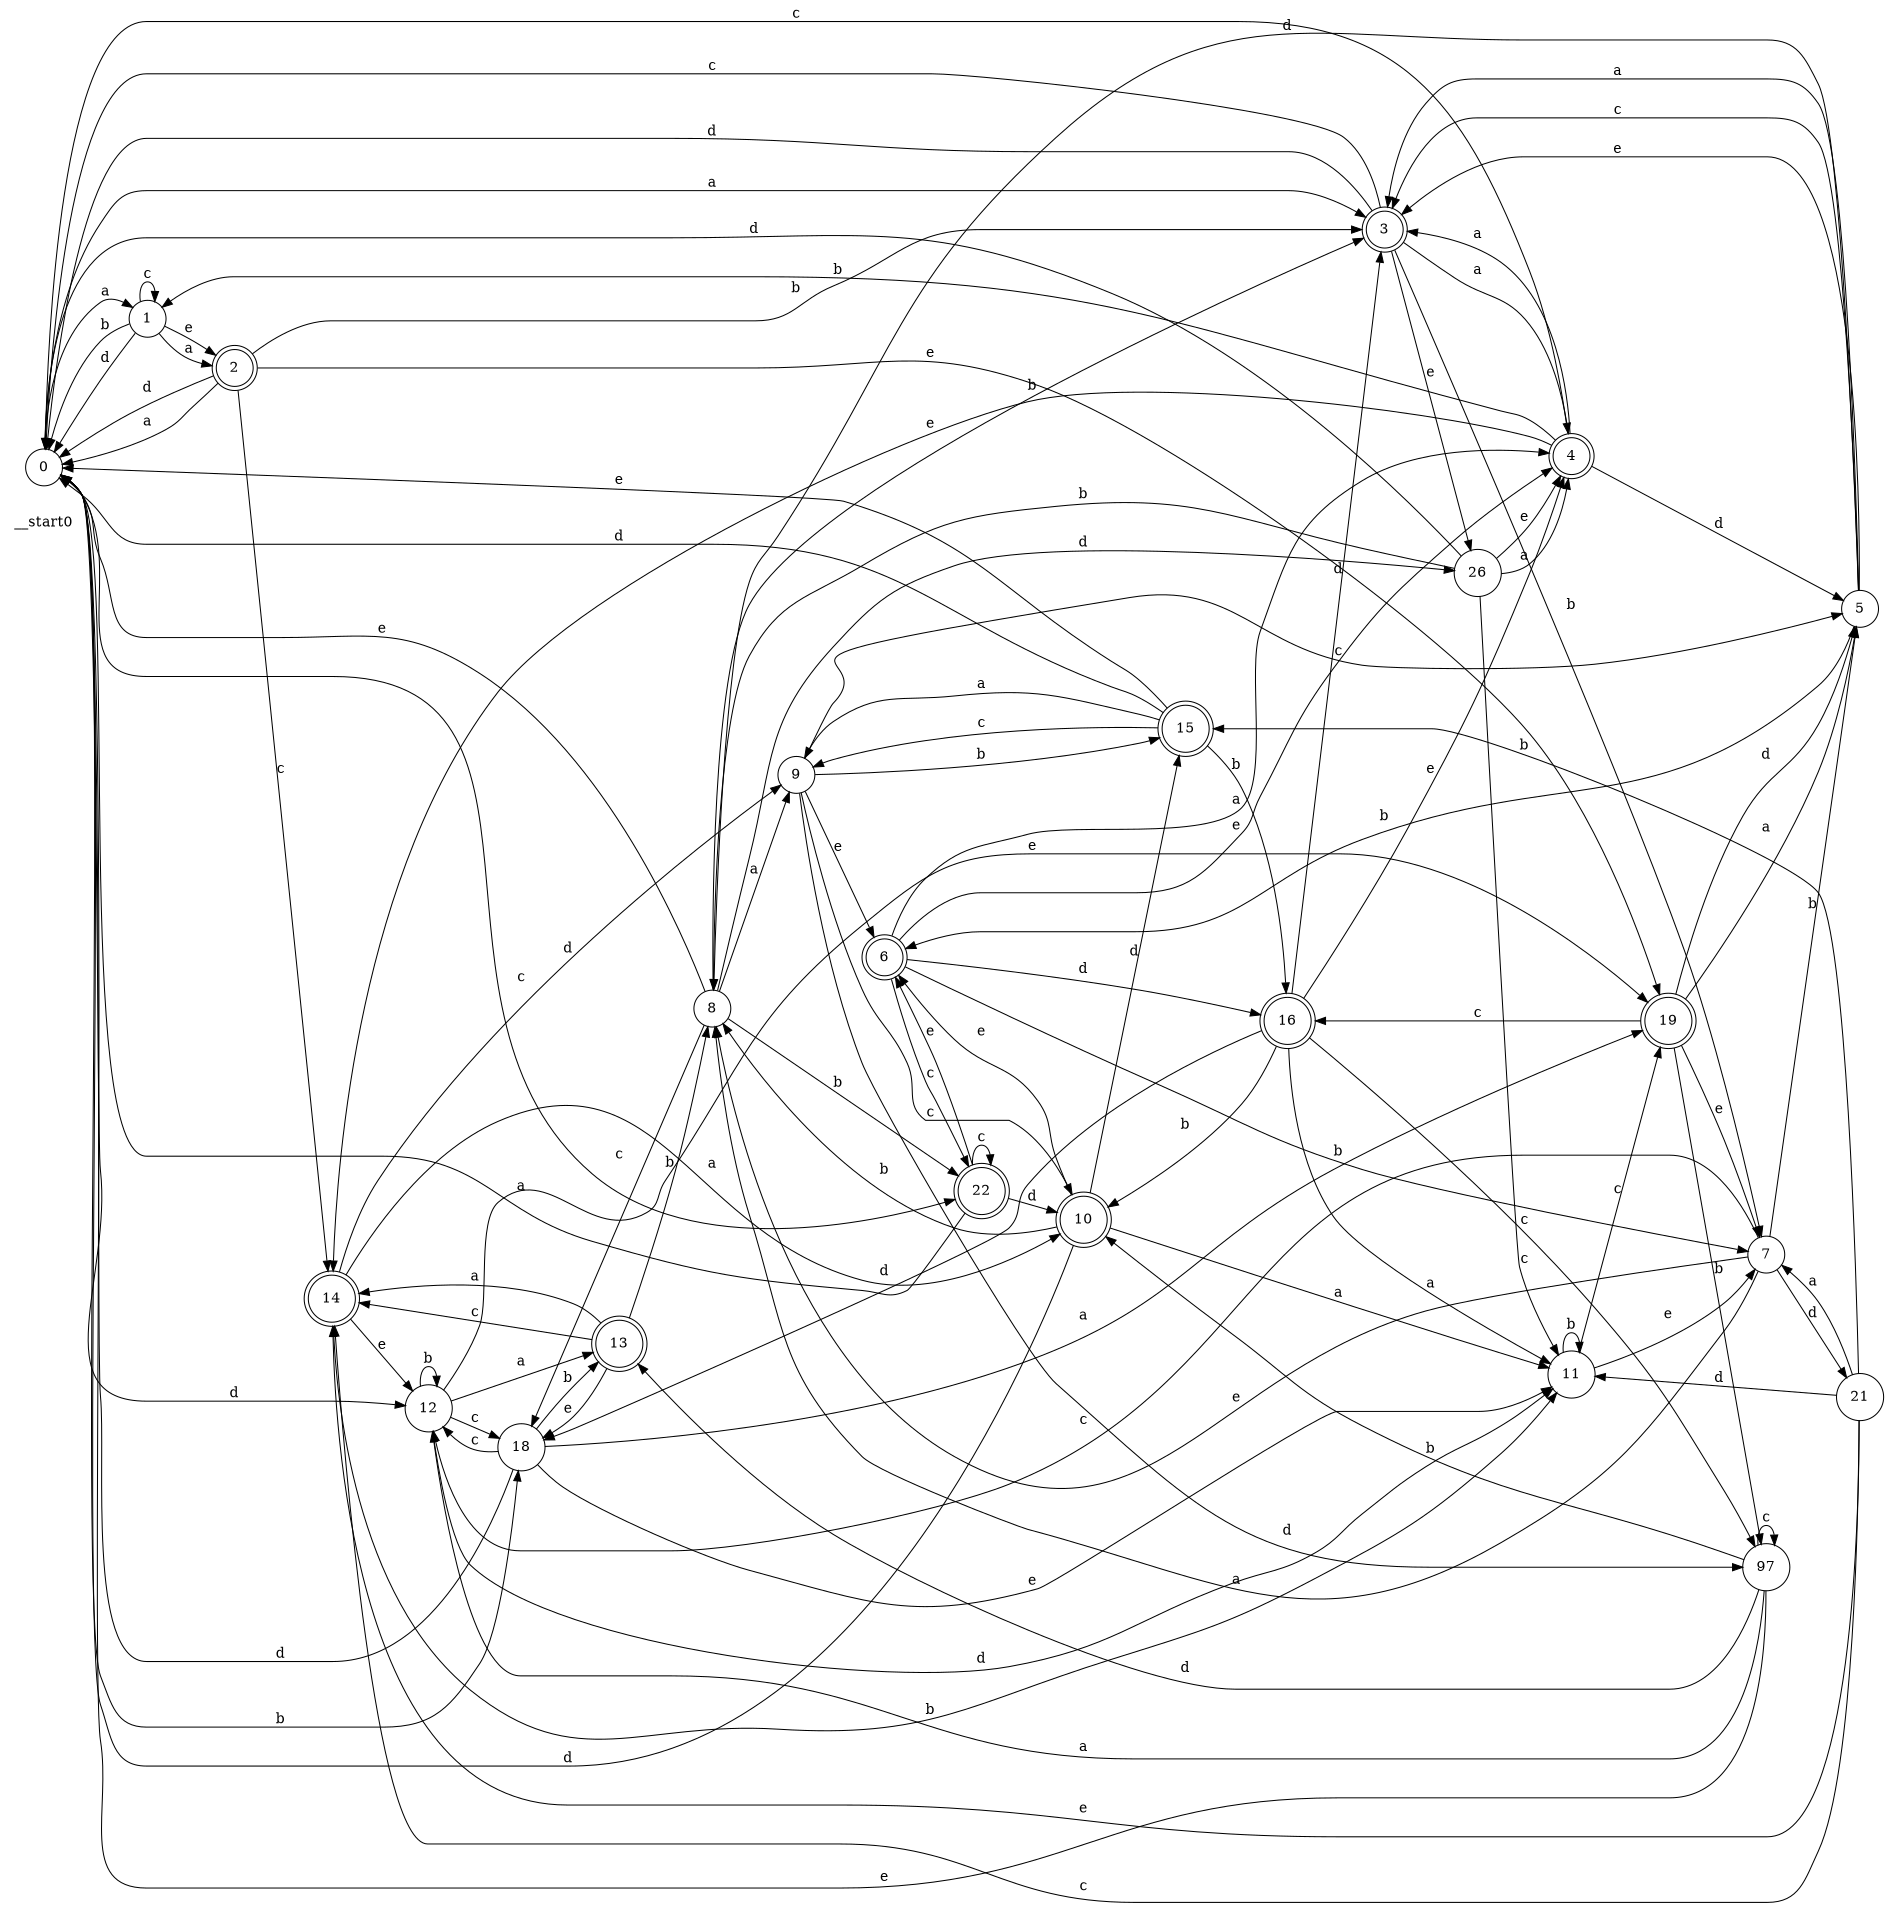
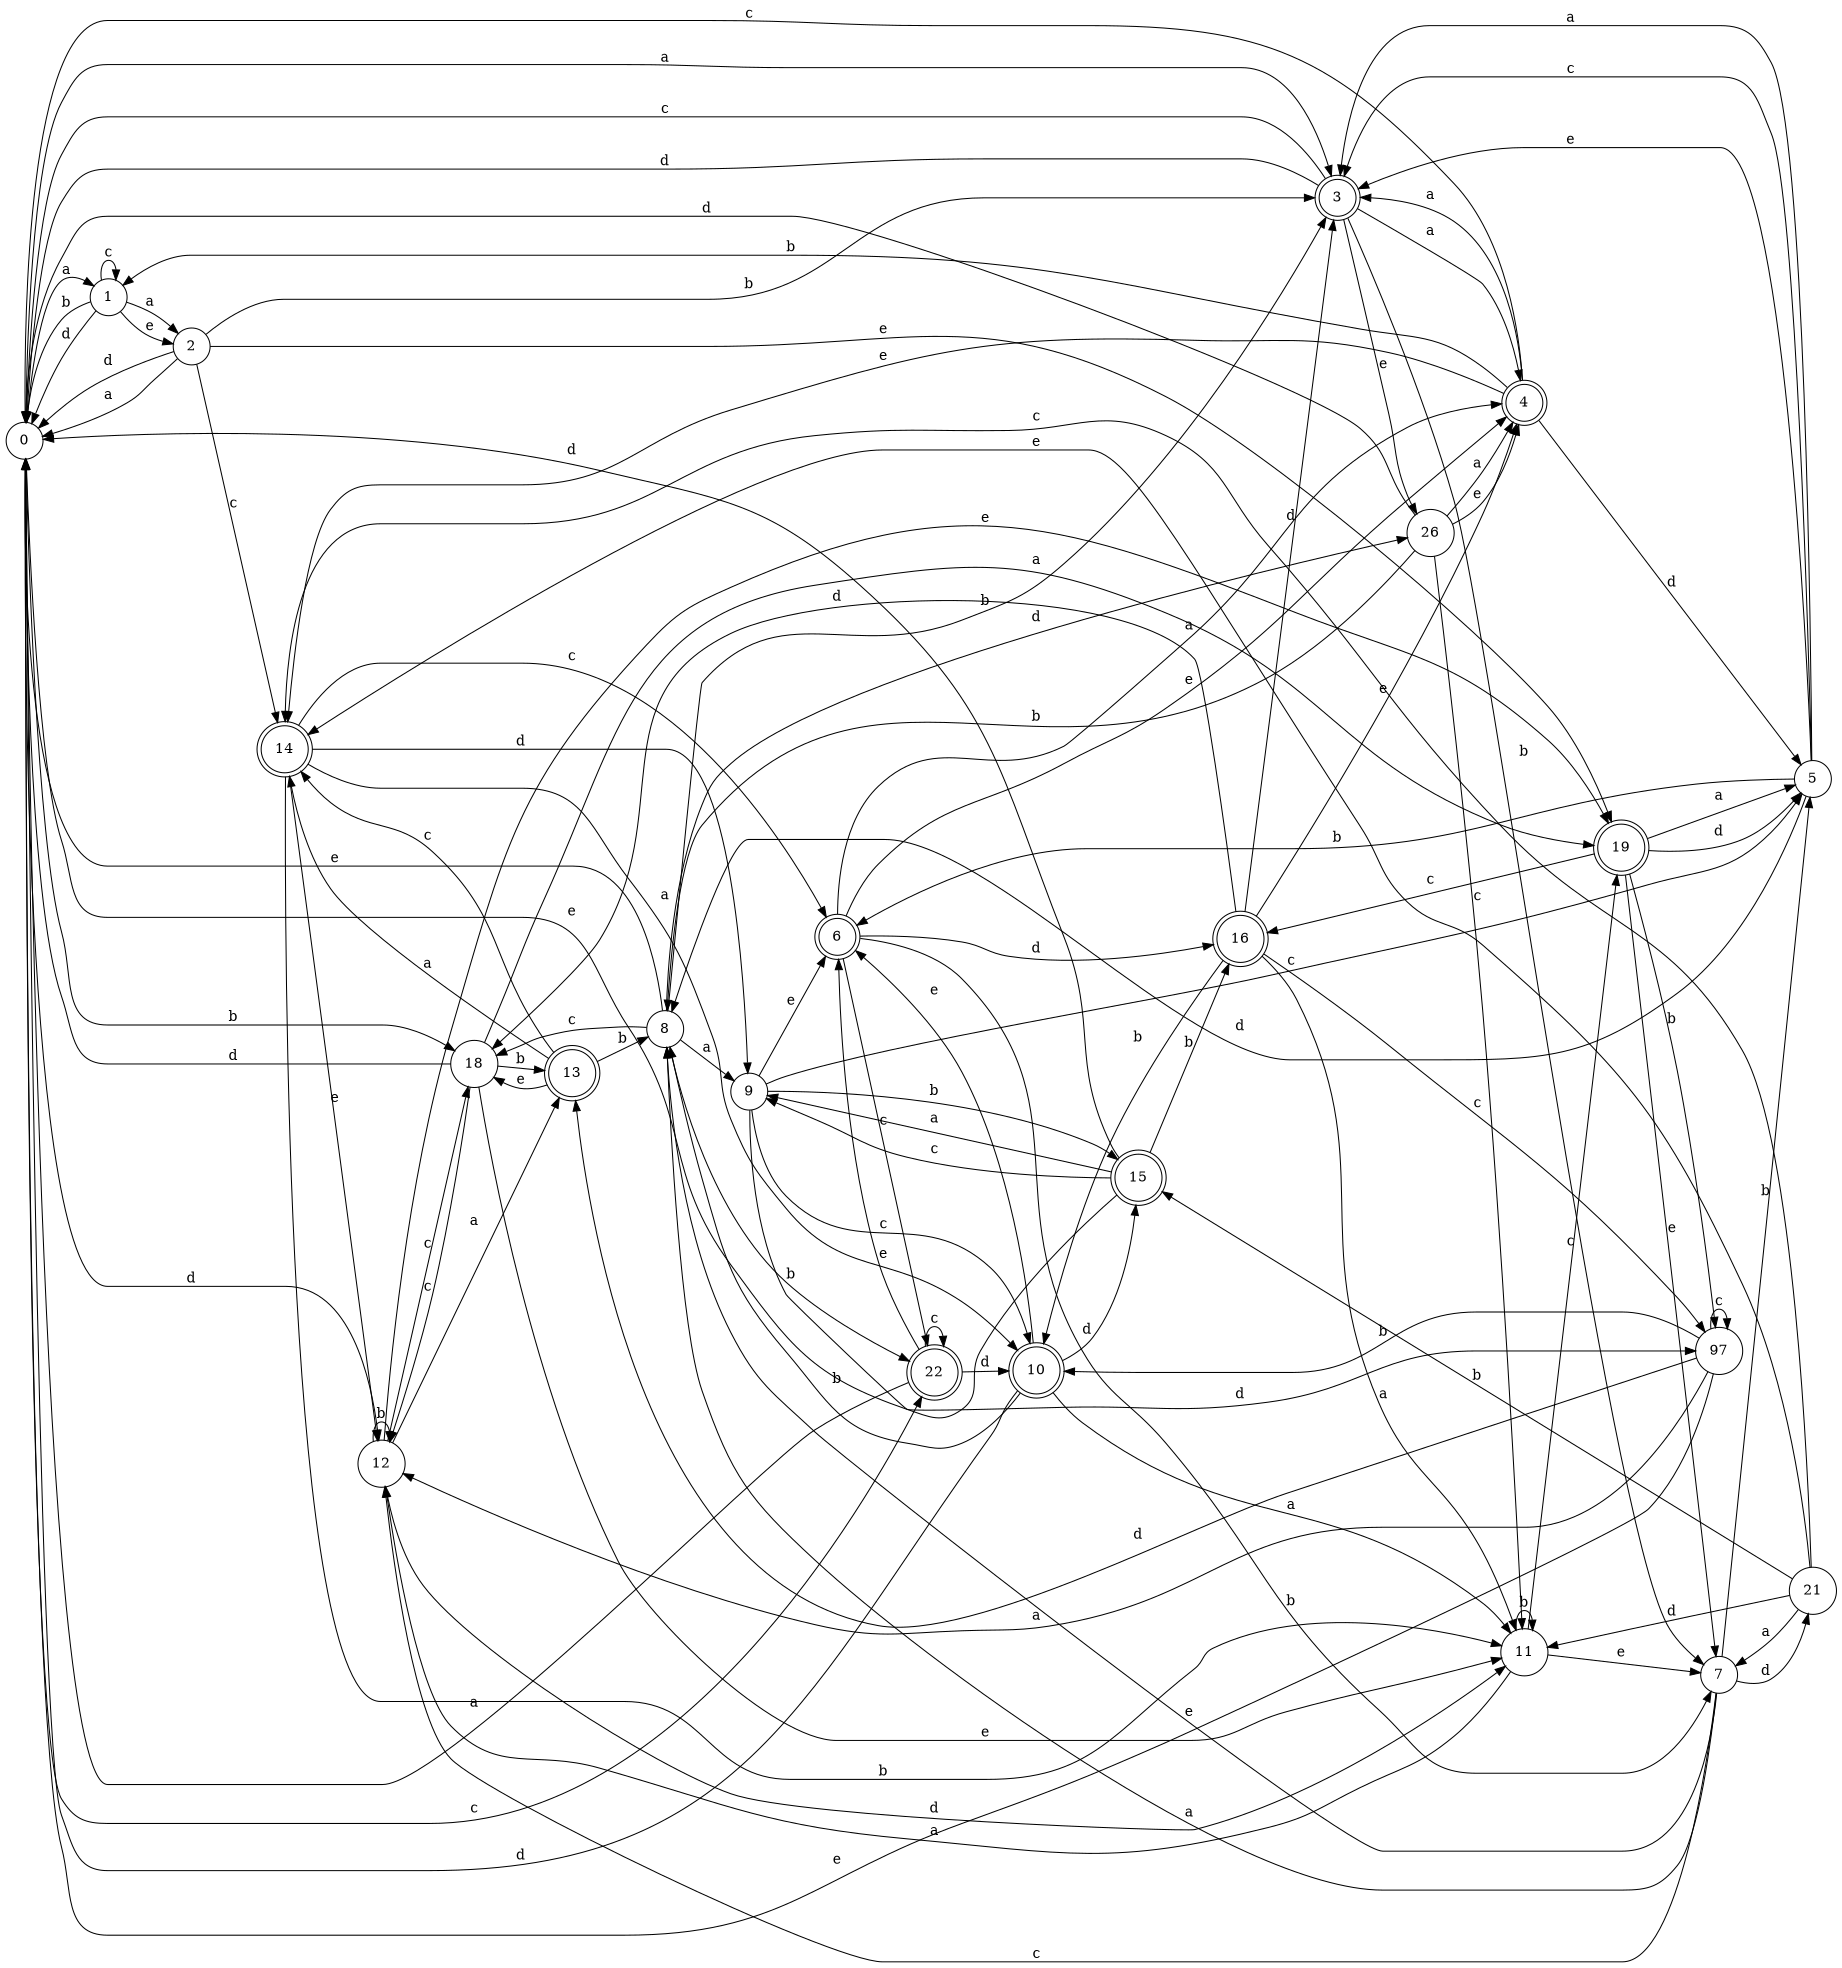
node "2": shape doublecircle -> circle
node "__start0": removed
edge "14" -> "6": added, label "c"
edge "11" -> "12": added, label "a"
